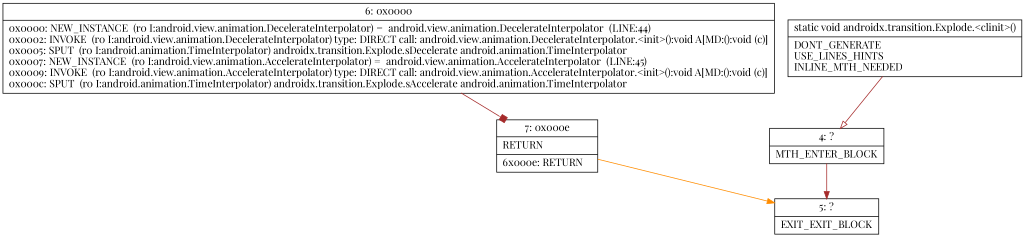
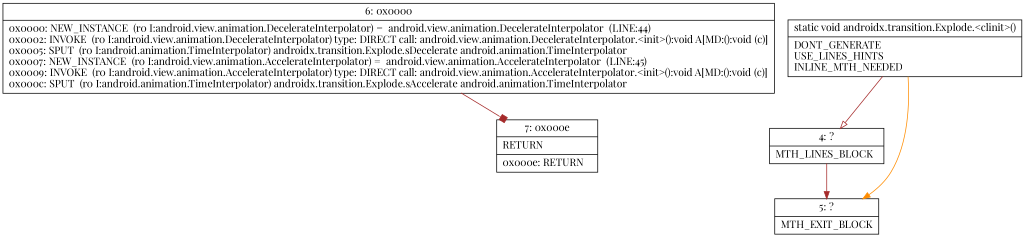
node "4: ?": text "MTH_ENTER_BLOCK" -> "MTH_LINES_BLOCK"
node "7: 0x000e": text "6x000e: RETURN" -> "0x000e: RETURN"
edge "7: 0x000e" -> "5: ?": now "static void androidx.transition.Explode.<clinit>()" -> "5: ?"
node "5: ?": text "EXIT_EXIT_BLOCK" -> "MTH_EXIT_BLOCK"
